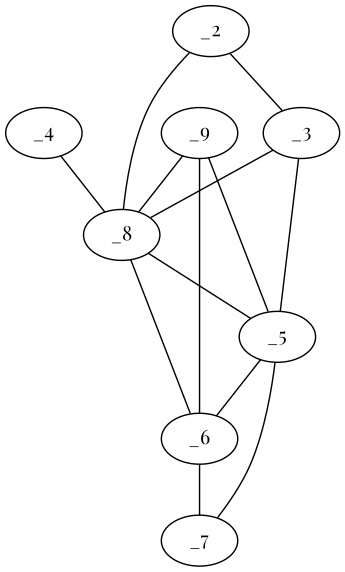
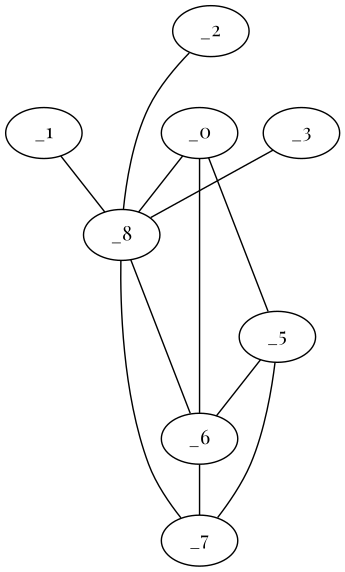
edge "_2" -- "_3": removed
node "_4": label "_4" -> "_1"
node "_9": label "_9" -> "_0"
edge "_3" -- "_5": removed
edge "_8" -- "_5": now "_8" -- "_7"
